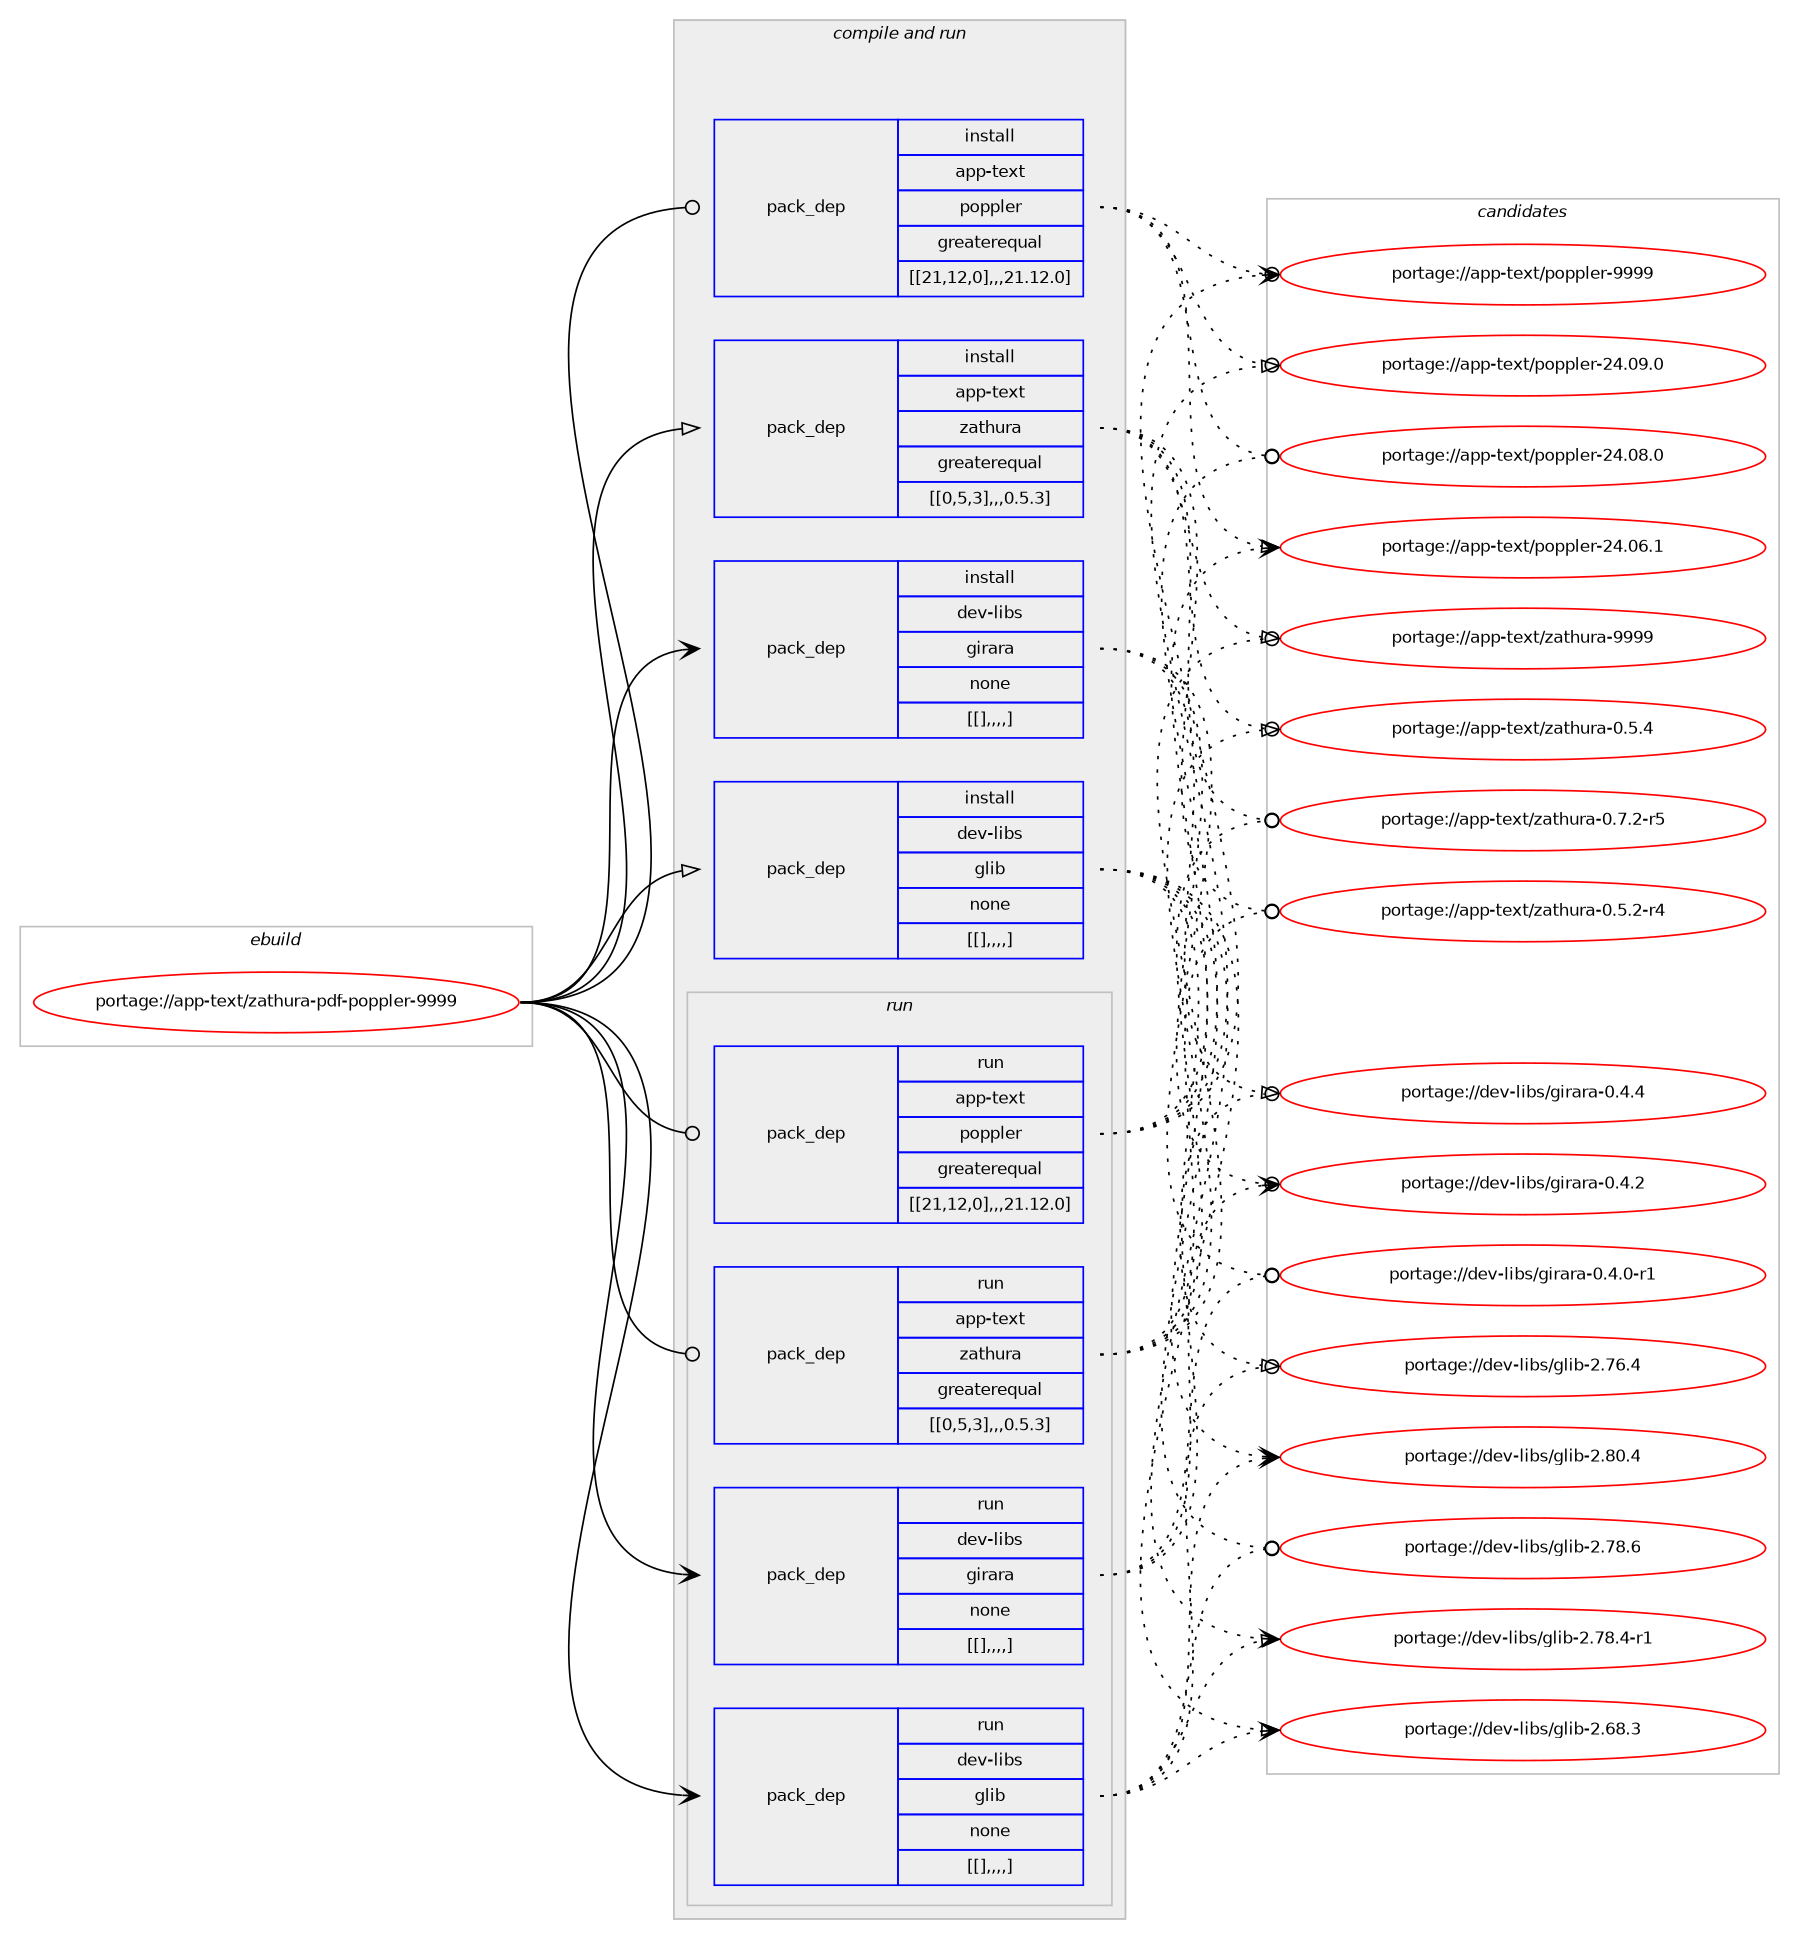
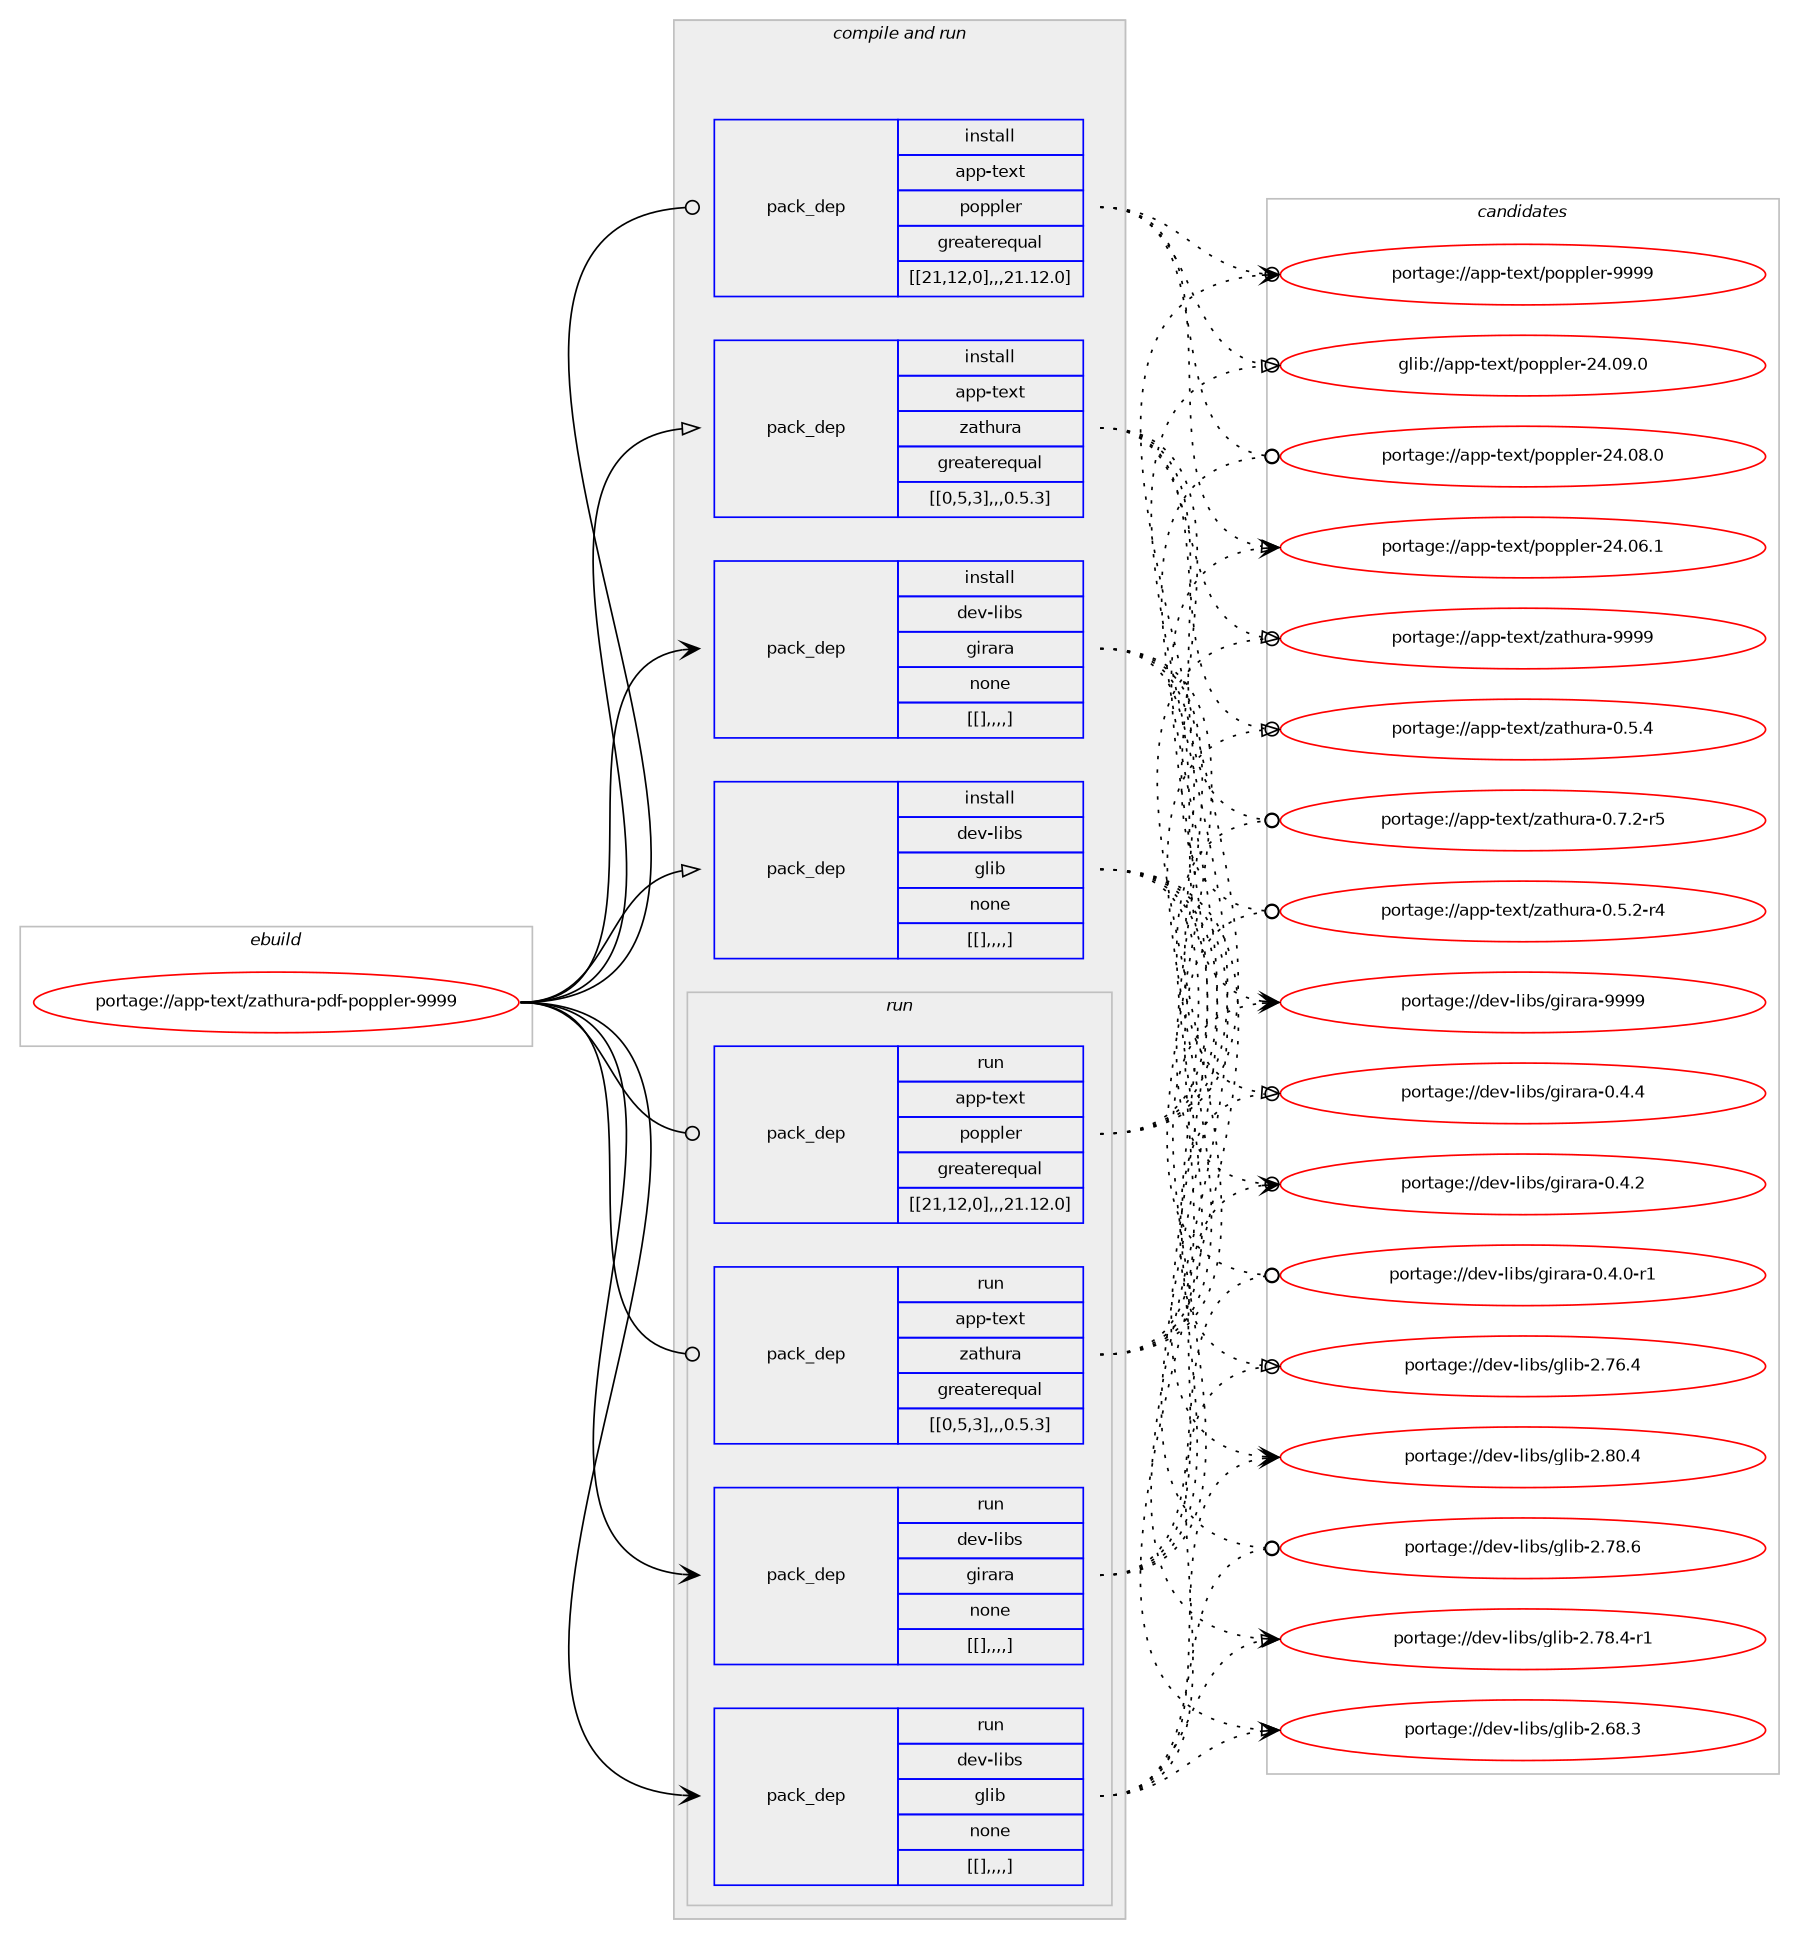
node "portage://app-text/poppler-24.09.0": label "portage://app-text/poppler-24.09.0" -> "glib://app-text/poppler-24.09.0"
node "portage://dev-libs/girara-9999": added
